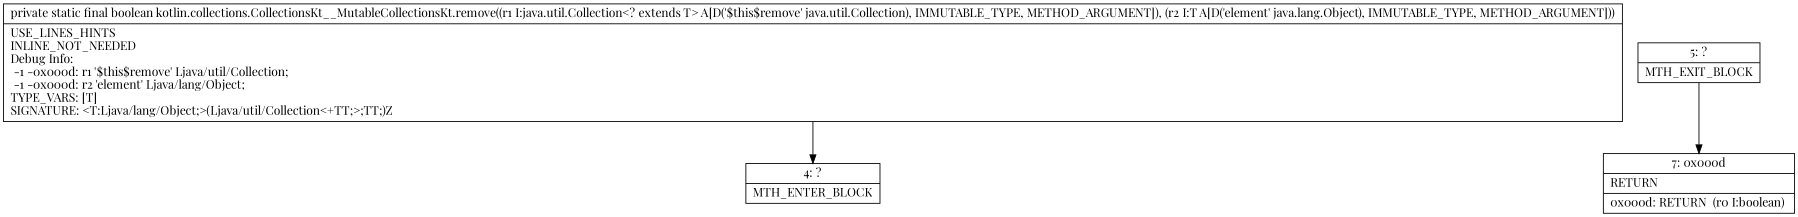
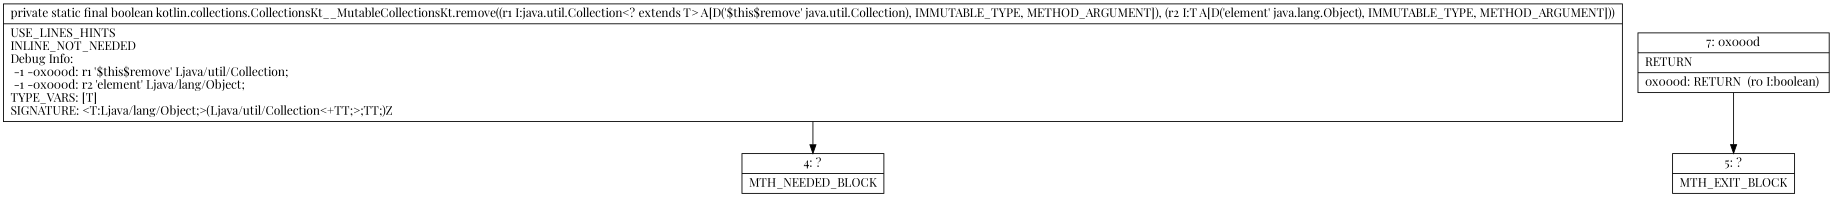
edge "5: ?" -> "7: 0x000d": reversed
node "4: ?": text "MTH_ENTER_BLOCK" -> "MTH_NEEDED_BLOCK"
